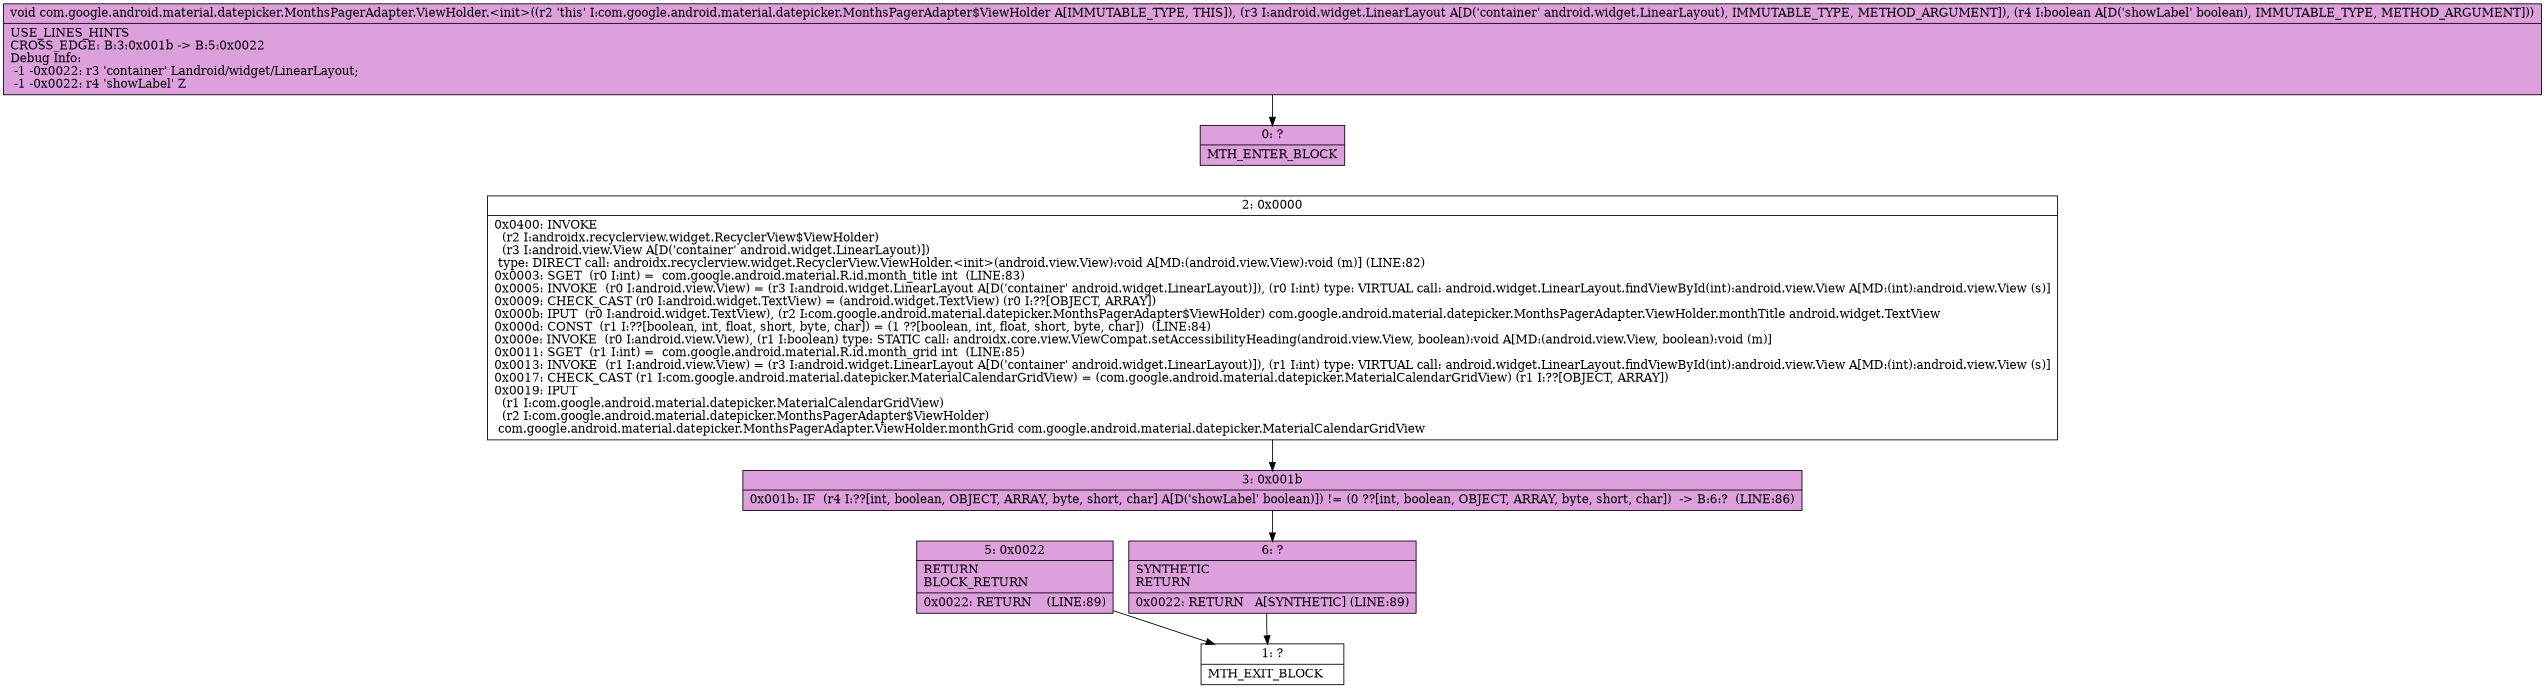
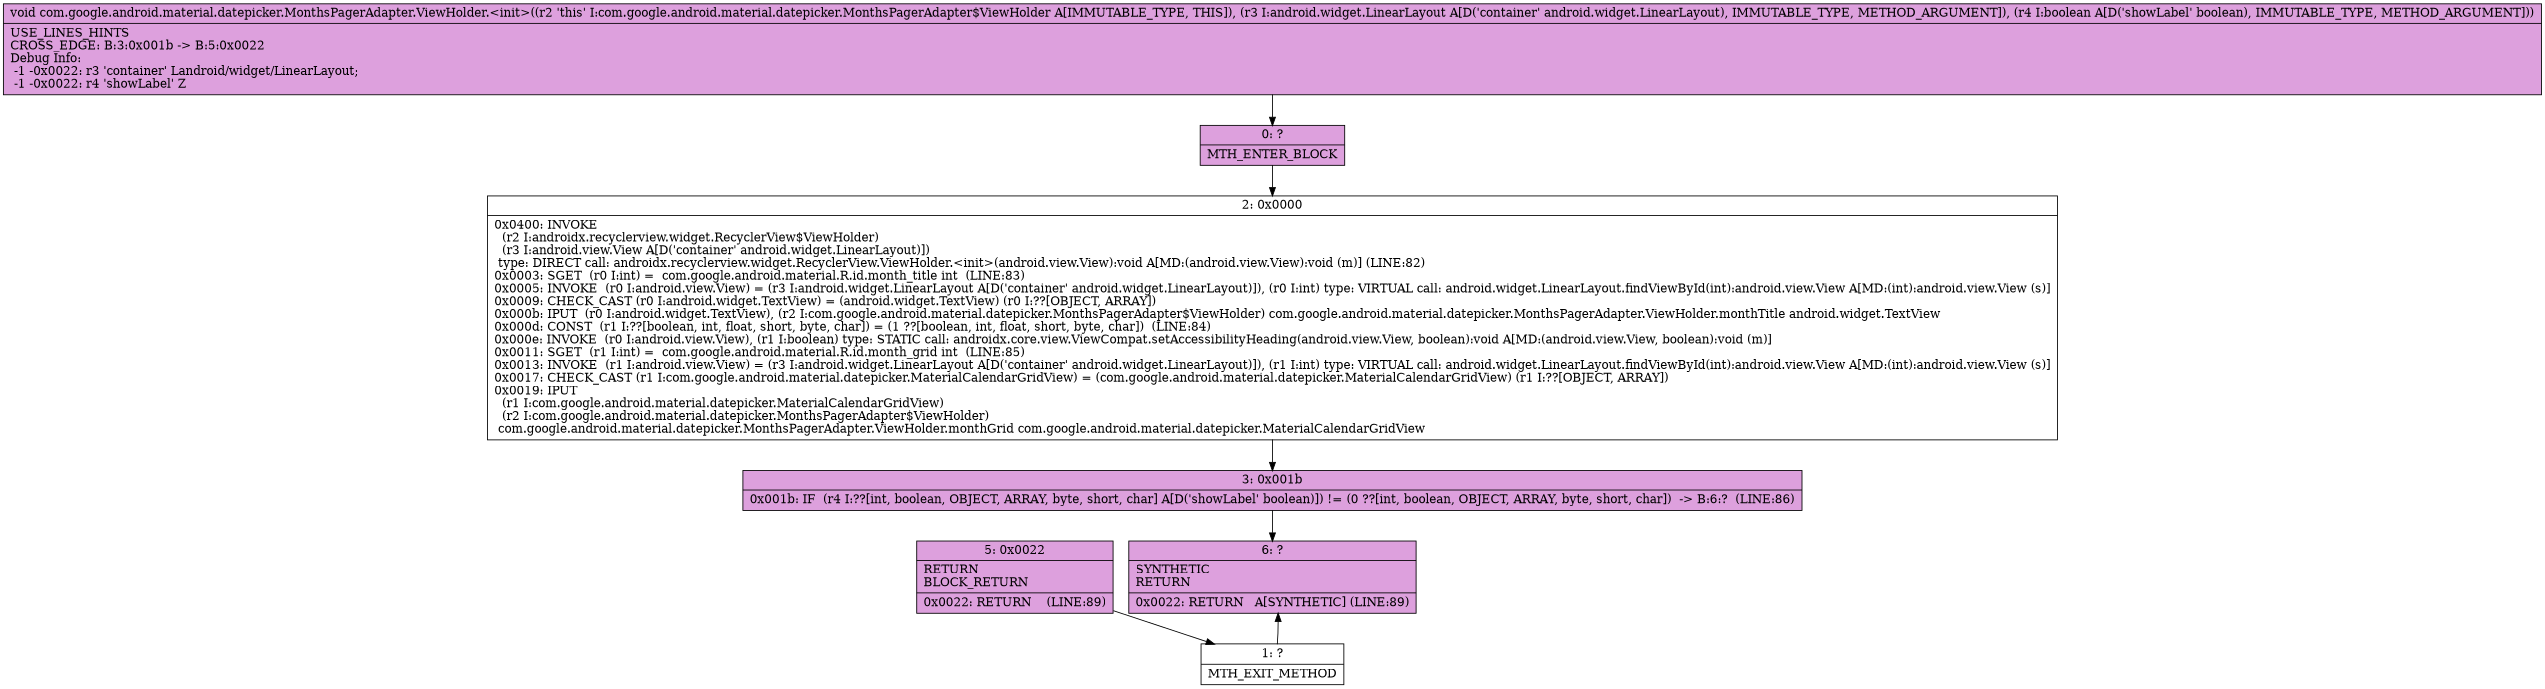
edge "0: ?" -> "2: 0x0000": added
edge "6: ?" -> "1: ?": reversed
node "1: ?": text "MTH_EXIT_BLOCK" -> "MTH_EXIT_METHOD"
